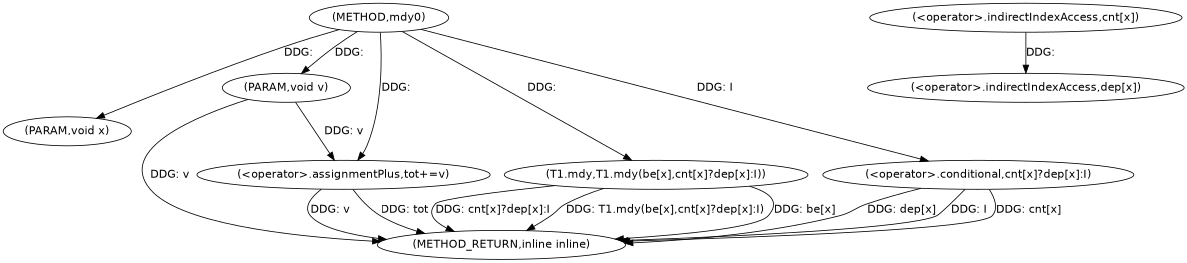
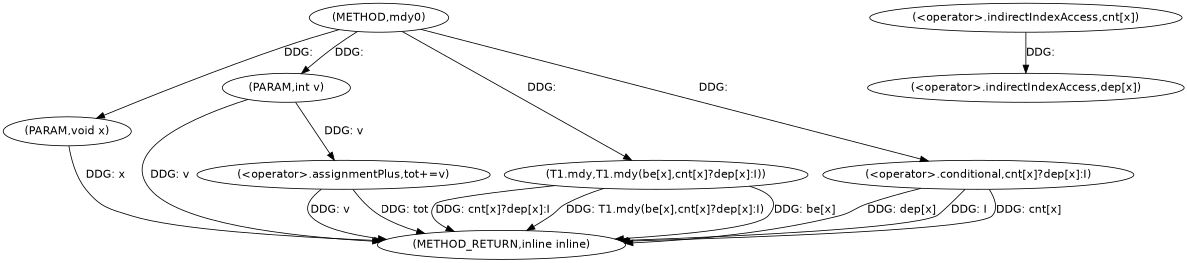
node "(PARAM,void v)": label "(PARAM,void v)" -> "(PARAM,int v)"
edge "(METHOD,mdy0)" -> "(<operator>.conditional,cnt[x]?dep[x]:I)": label "DDG: I" -> "DDG: "
edge "(METHOD,mdy0)" -> "(<operator>.assignmentPlus,tot+=v)": removed, label "DDG:"
edge "(PARAM,void x)" -> "(METHOD_RETURN,inline inline)": added, label "DDG: x"
